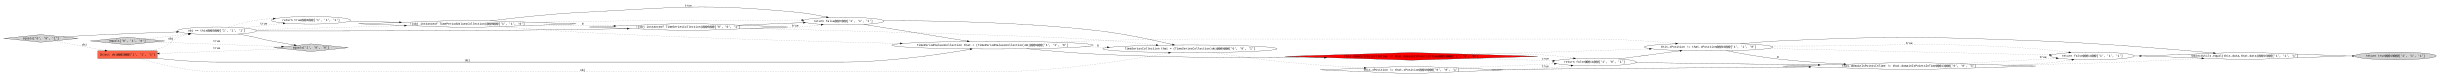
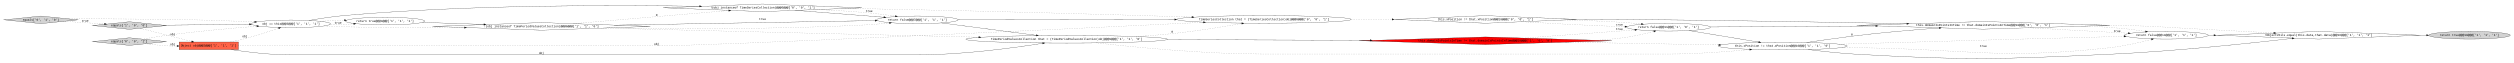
edge "equals['0', '0', '1']" -> "obj == this@@@3@@@['1', '1', '1']": style solid -> dotted
edge "obj == this@@@3@@@['1', '1', '1']" -> "equals['1', '0', '0']": reversed
edge "equals['1', '0', '0']" -> "Object obj@@@2@@@['1', '1', '1']": label "true" -> "obj"
